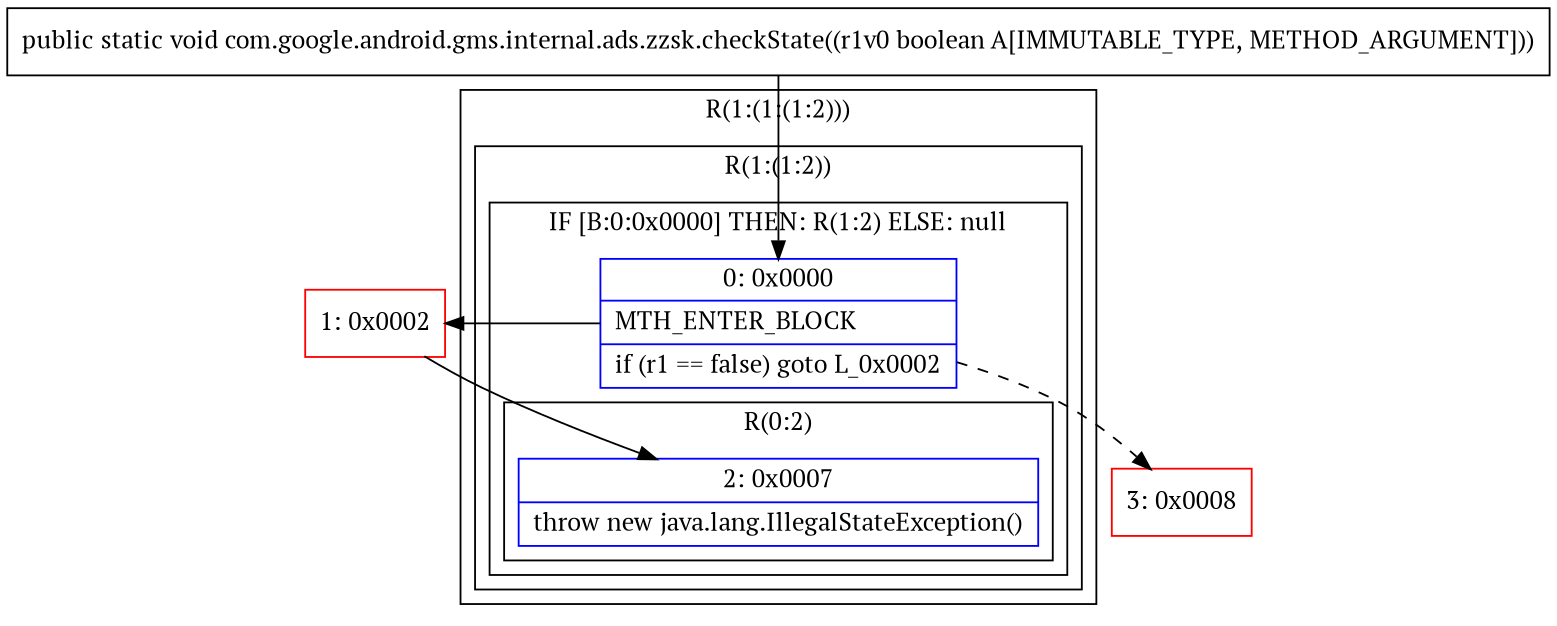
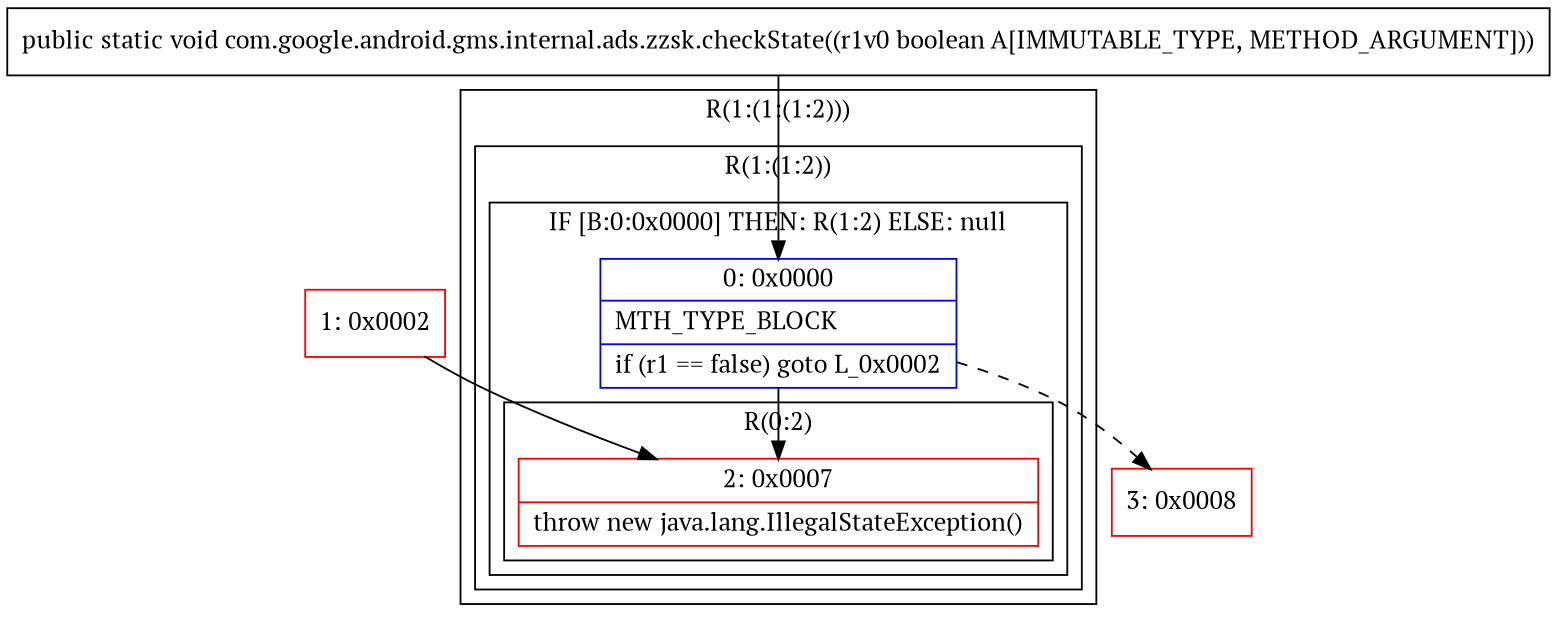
node "0: 0x0000": text "MTH_ENTER_BLOCK" -> "MTH_TYPE_BLOCK"
edge "0: 0x0000" -> "1: 0x0002": now "0: 0x0000" -> "2: 0x0007"
node "2: 0x0007": color blue -> red
